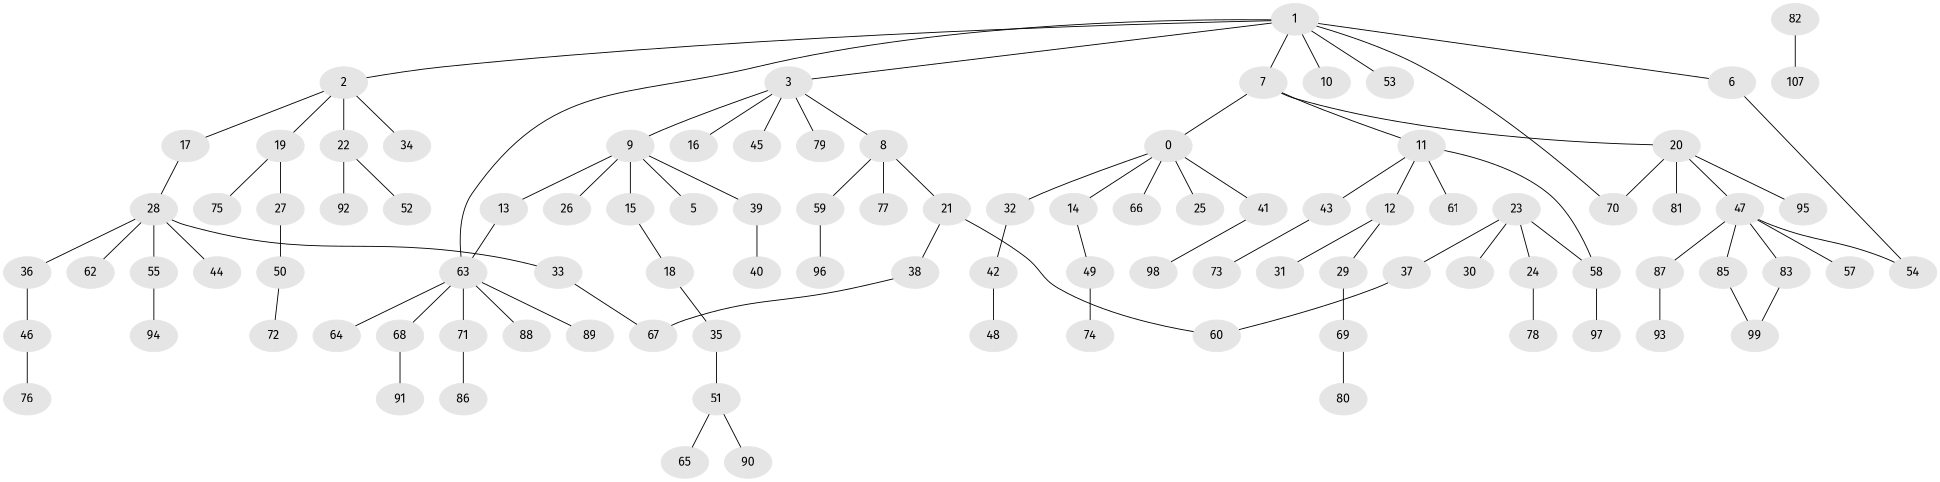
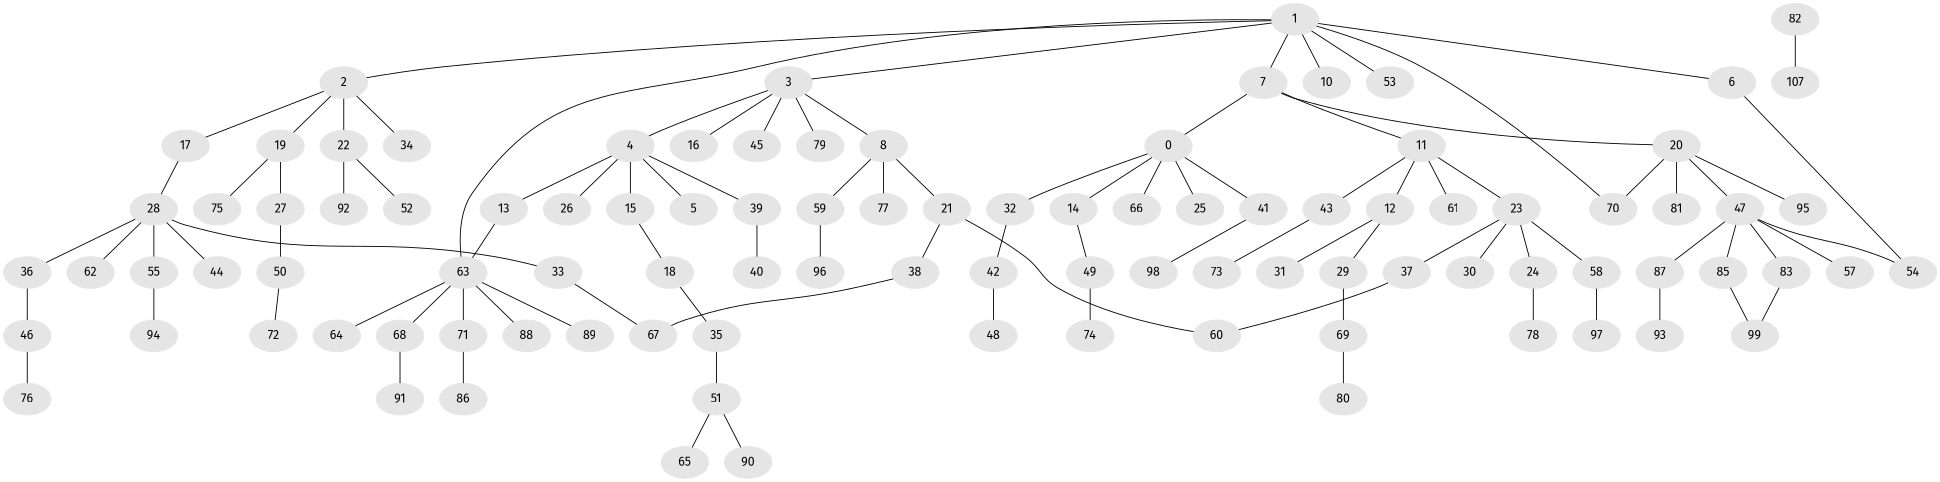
node "9": label "9" -> "4"
edge "11" -- "58": now "11" -- "23"
